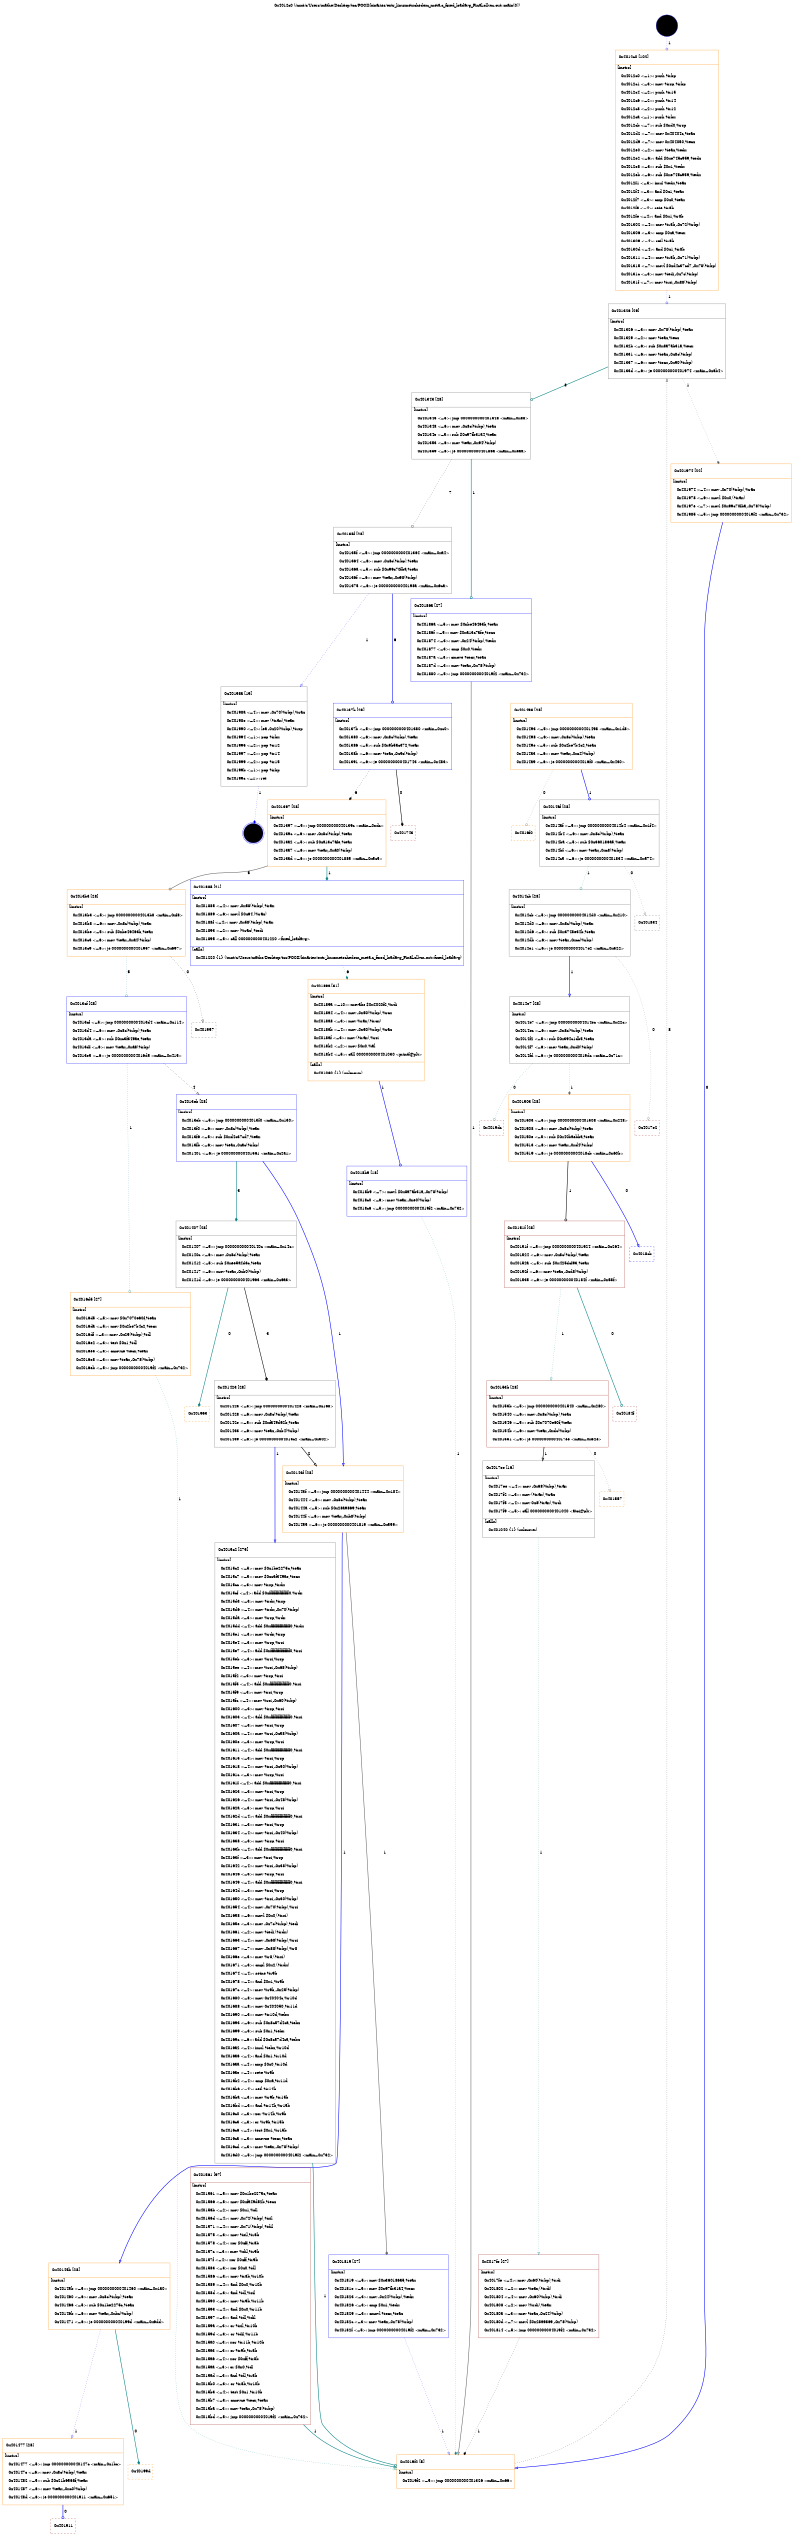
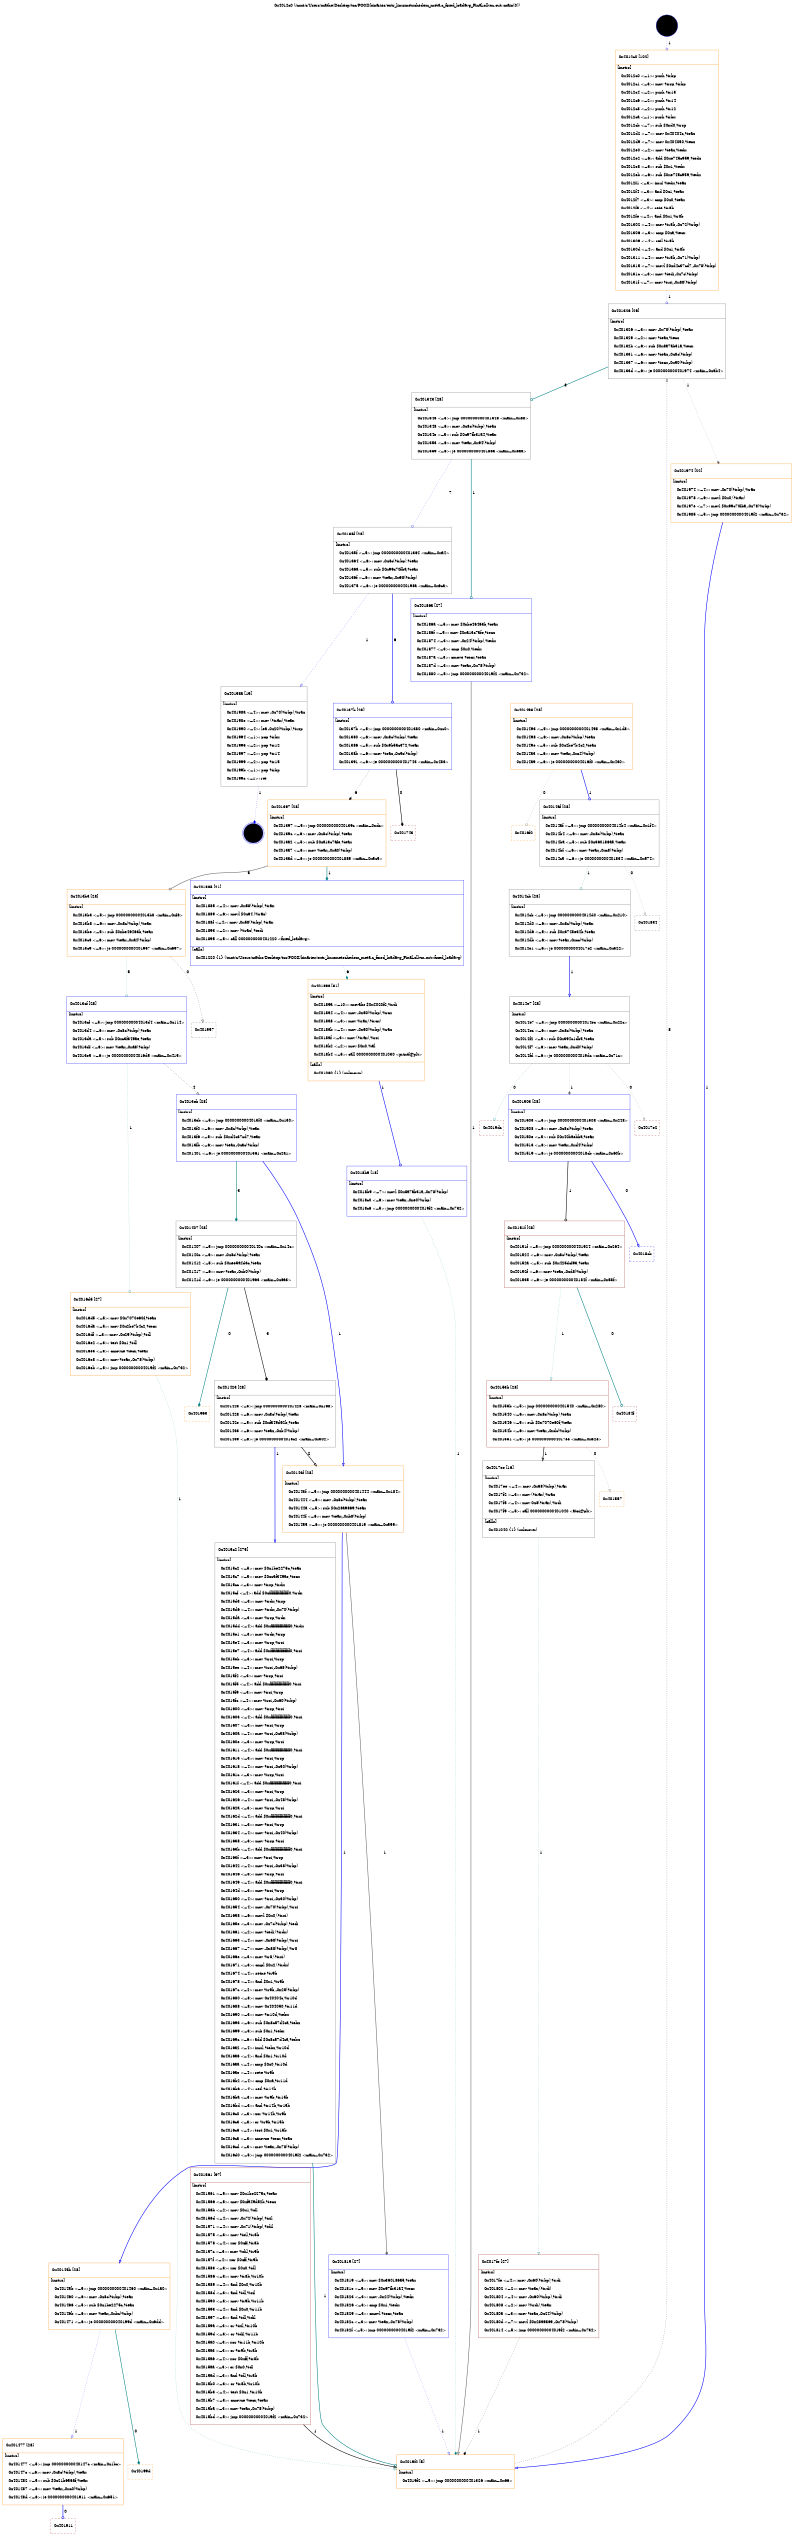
edge "0x401343 [28]" -> "0x40135f [28]": color black -> blue
edge "0x4014cb [28]" -> "0x4017e2": now "0x4014e7 [28]" -> "0x4017e2"
edge "0x401974 [22]" -> "0x4019f2 [5]": label " 8" -> " 1"
node "0x401503 [28]": color darkorange -> blue
edge "0x401561 [97]" -> "0x4019f2 [5]": color teal -> black
